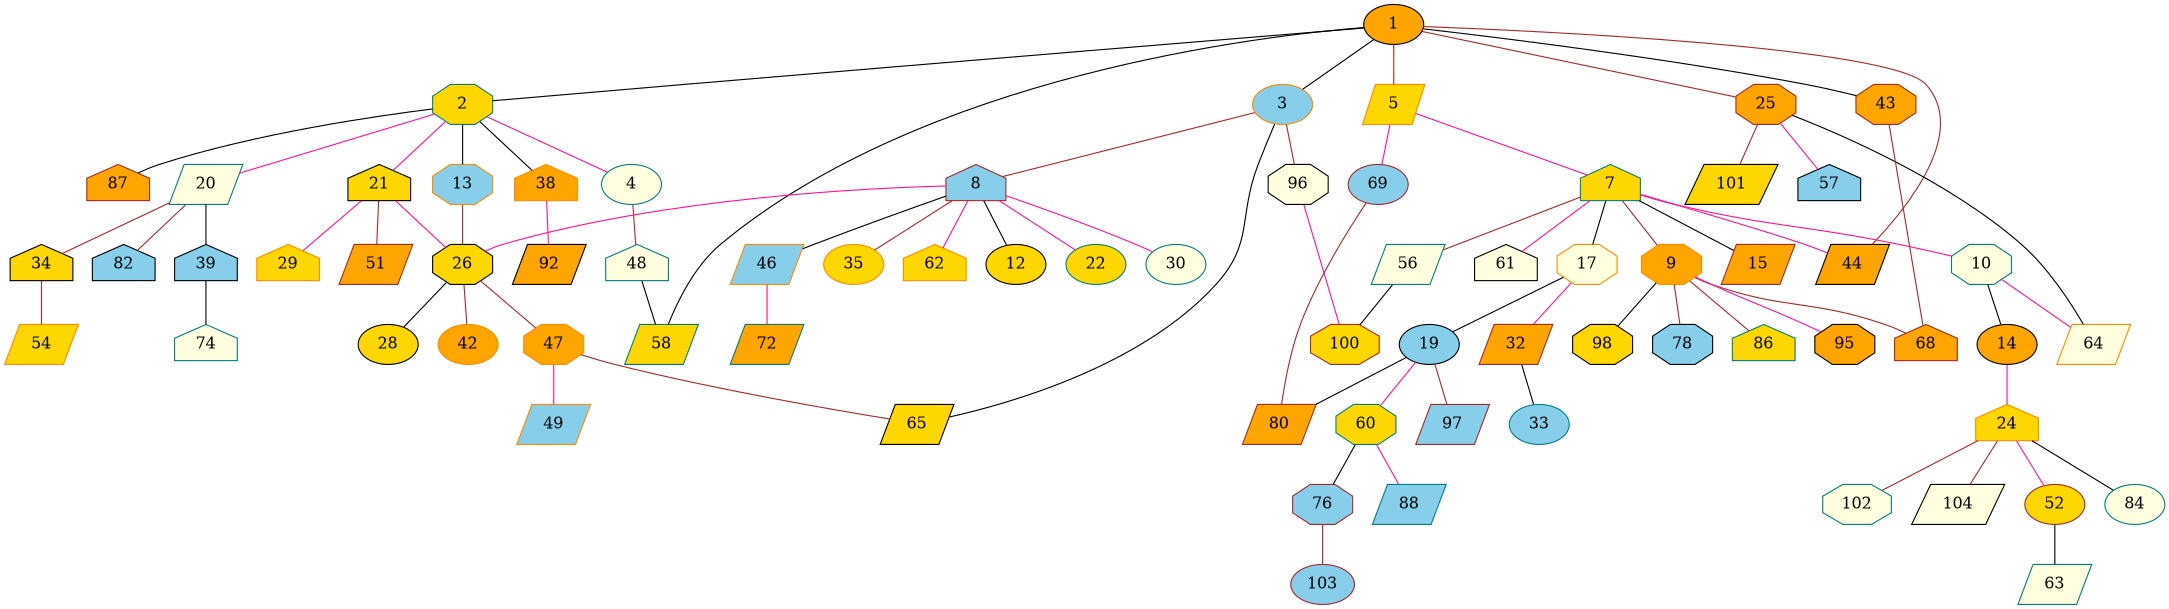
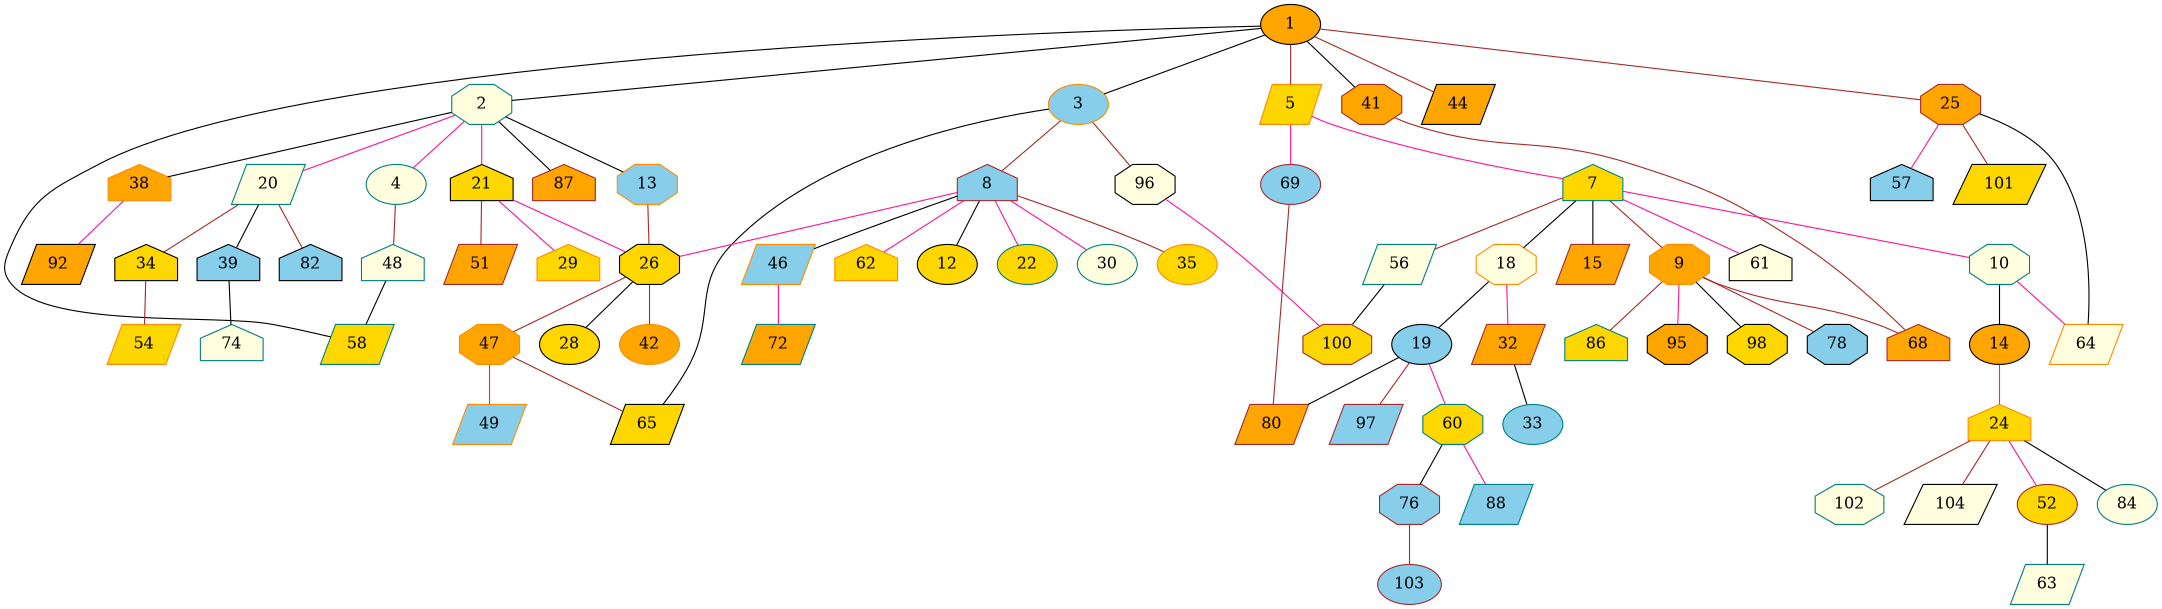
node "2": fillcolor gold -> lightyellow
node "43": label "43" -> "41"
edge "7" -- "44": removed
node "17": label "17" -> "18"
